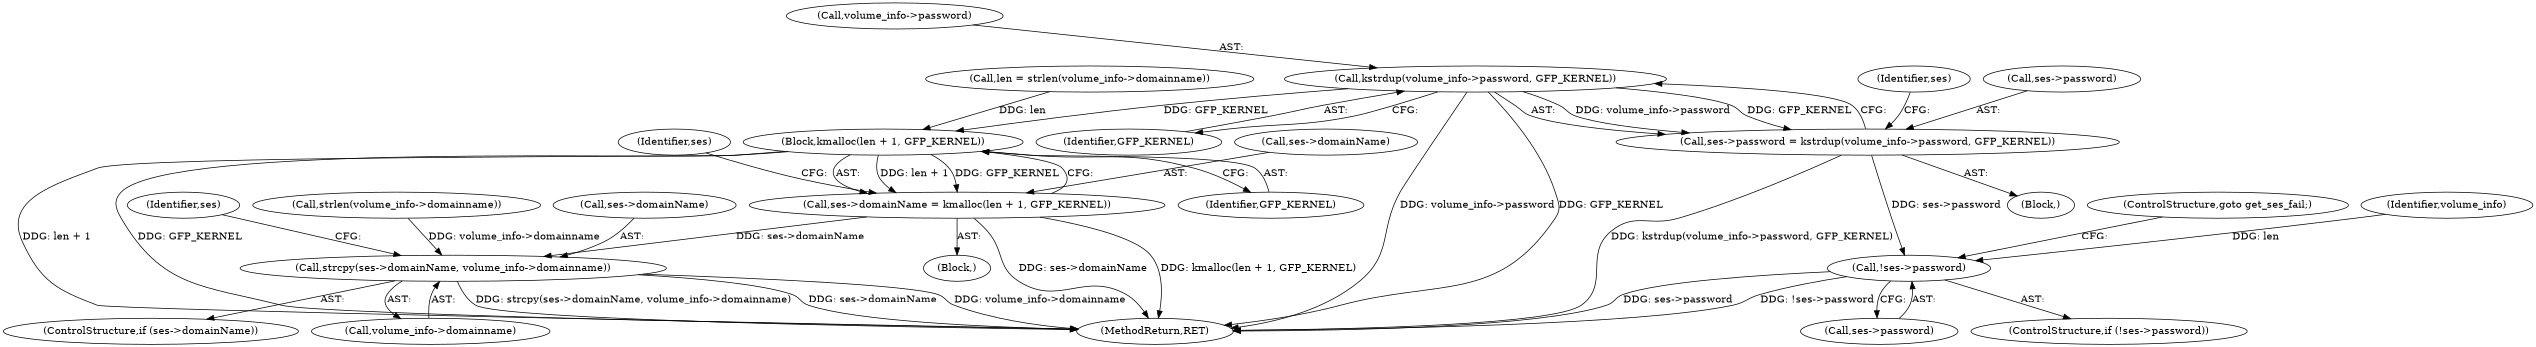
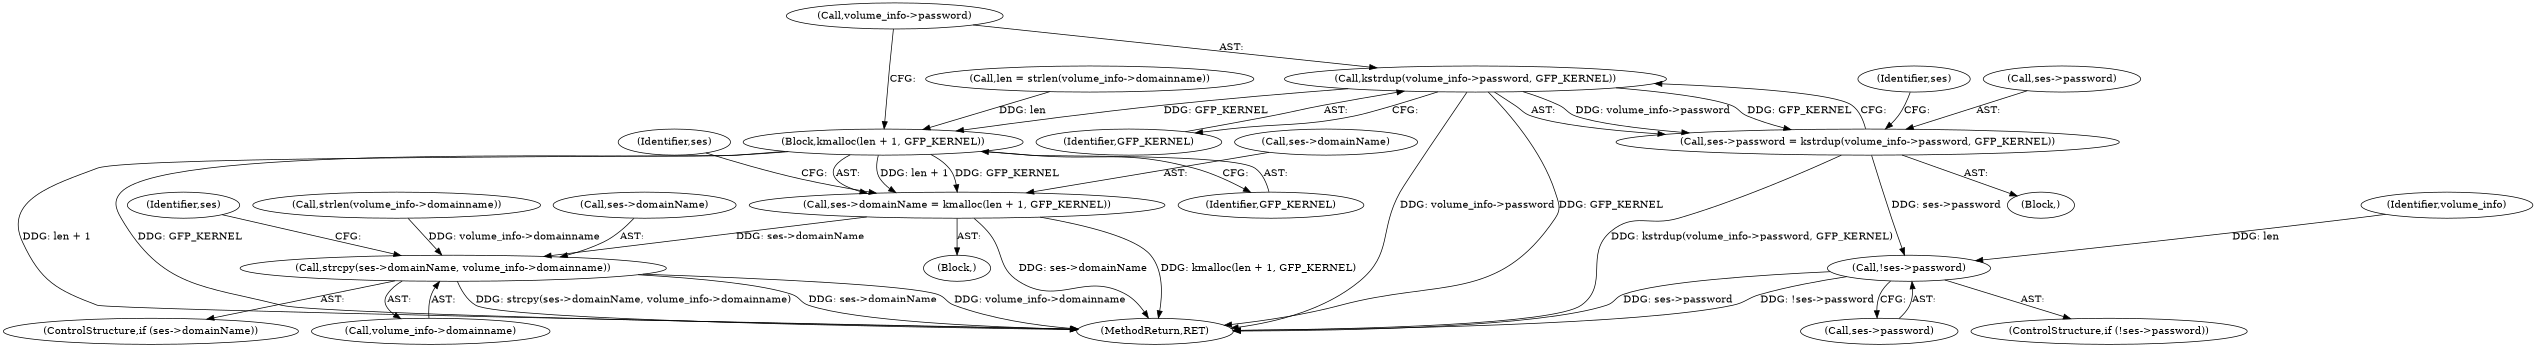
edge "(Call,ses->domainName = kmalloc(len + 1, GFP_KERNEL))" -> "(Block,kmalloc(len + 1, GFP_KERNEL))": now "(Call,volume_info->password)" -> "(Block,kmalloc(len + 1, GFP_KERNEL))"
node "(ControlStructure,goto get_ses_fail;)": removed
